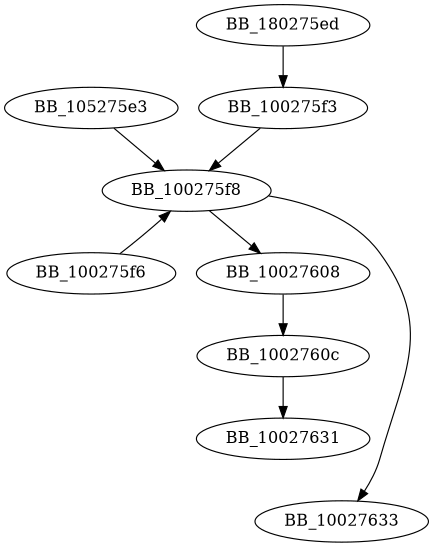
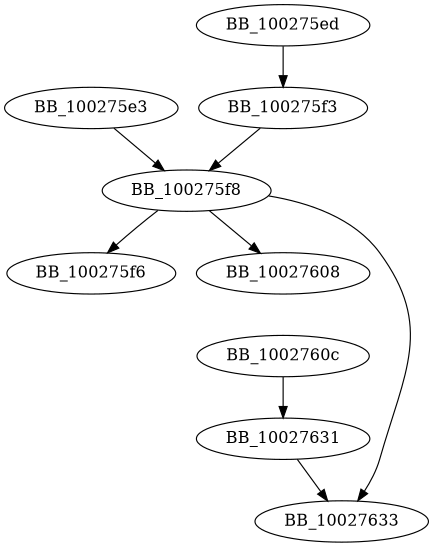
node "BB_180275ed": label "BB_180275ed" -> "BB_100275ed"
node "BB_105275e3": label "BB_105275e3" -> "BB_100275e3"
edge "BB_100275f6" -> "BB_100275f8": reversed
edge "BB_10027608" -> "BB_1002760c": removed
edge "BB_10027631" -> "BB_10027633": added
